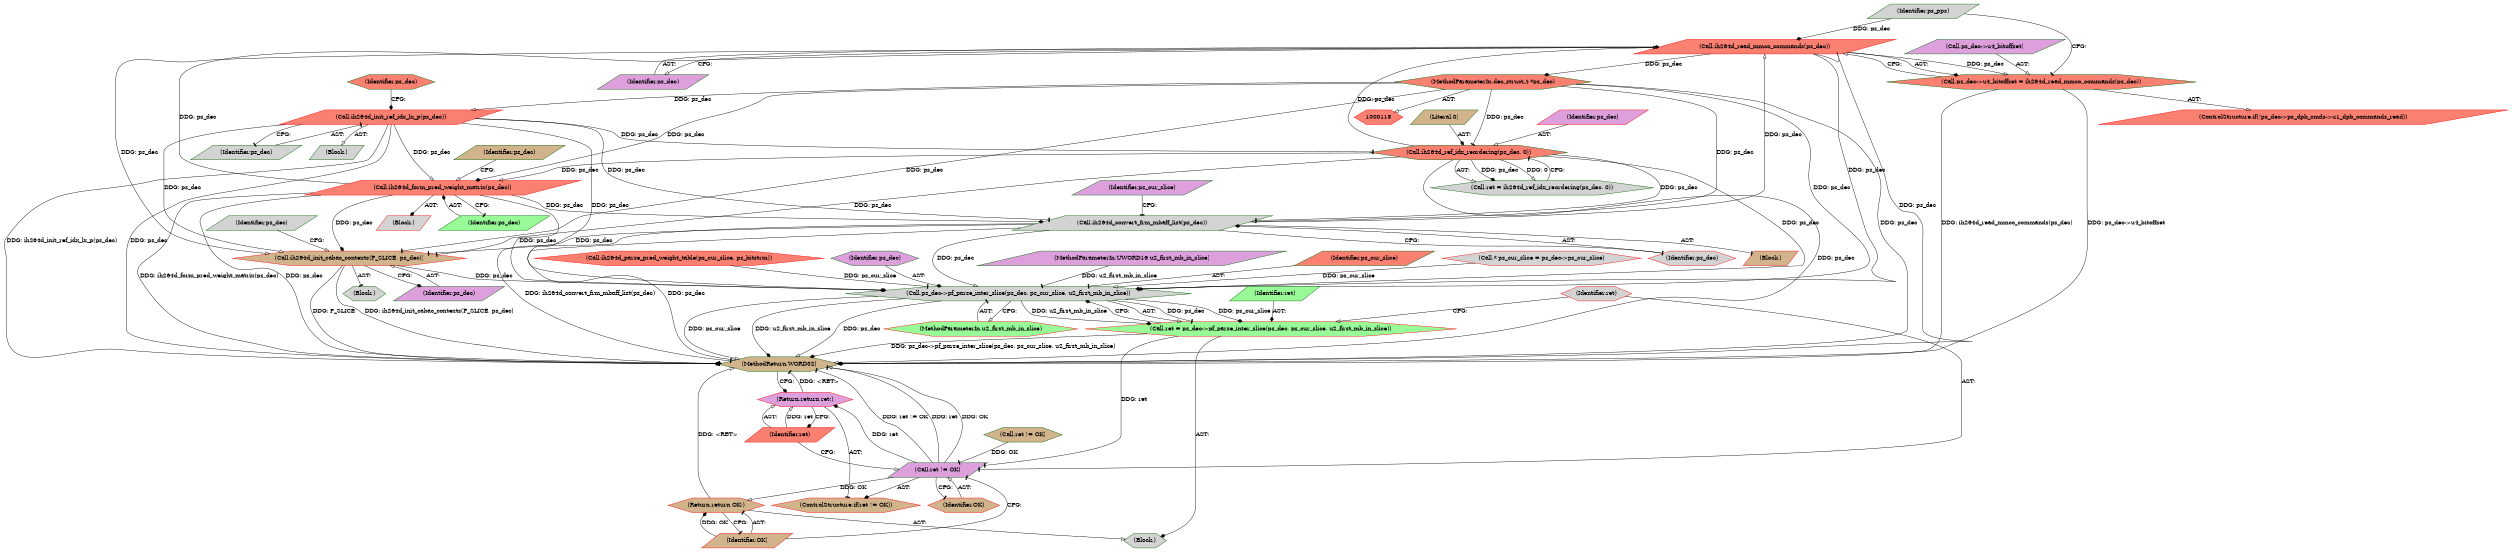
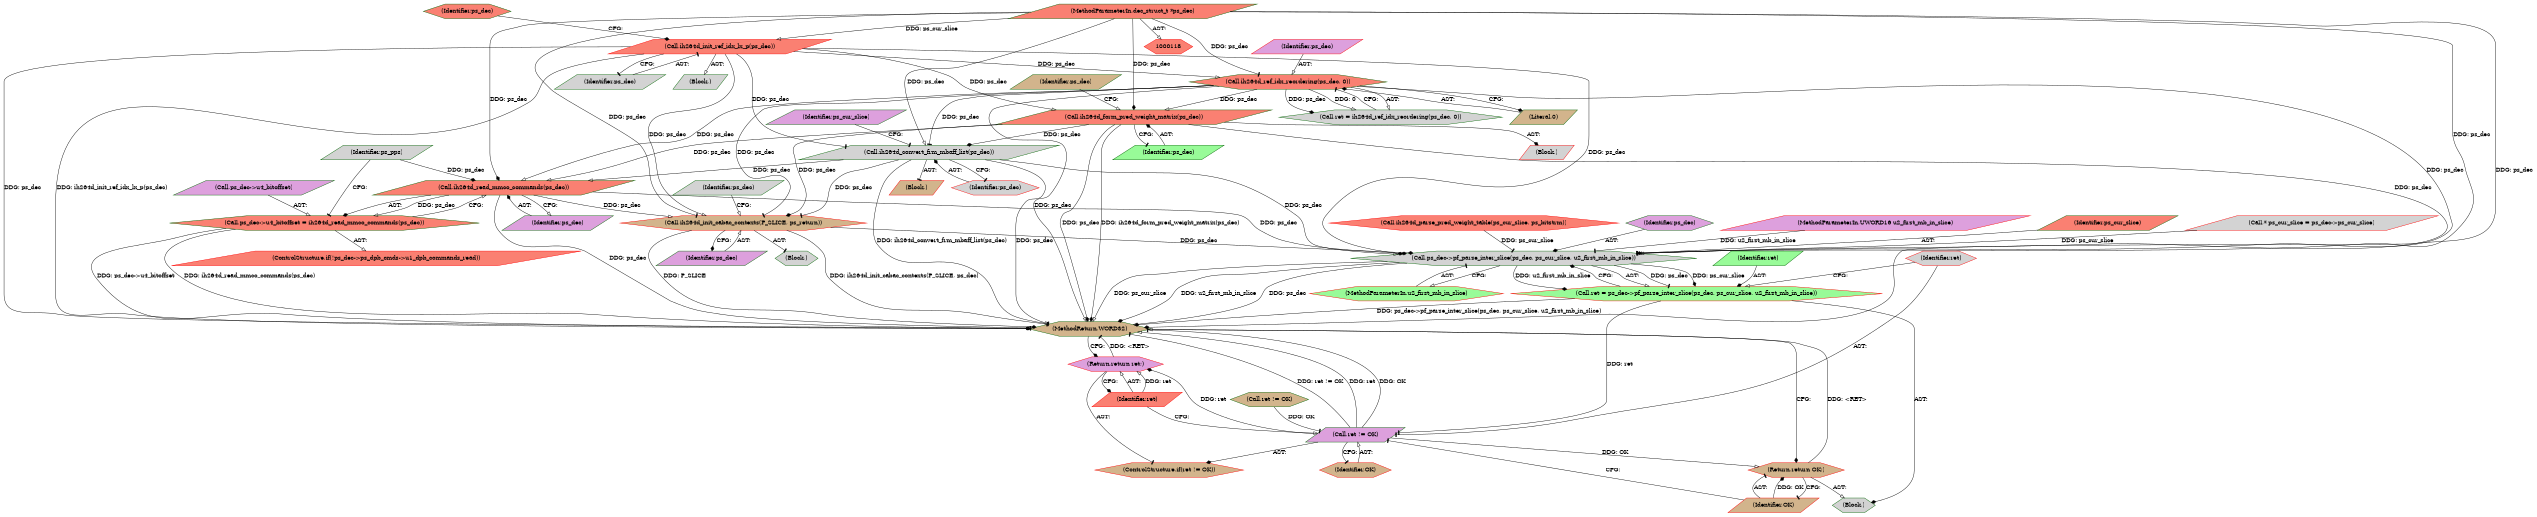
node "(Call,ih264d_read_mmco_commands(ps_dec))": color red -> darkgreen
edge "(Call,ih264d_read_mmco_commands(ps_dec))" -> "(MethodParameterIn,dec_struct_t *ps_dec)": reversed
node "(MethodParameterIn,dec_struct_t *ps_dec)": shape hexagon -> parallelogram
edge "(Call,ih264d_ref_idx_reordering(ps_dec, 0))" -> "(Literal,0)": added, label "CFG:"
edge "(MethodParameterIn,dec_struct_t *ps_dec)" -> "(Call,ih264d_init_ref_idx_lx_p(ps_dec))": label "DDG: ps_dec" -> "DDG: ps_cur_slice"
edge "(Call,ih264d_init_ref_idx_lx_p(ps_dec))" -> "(Call,ih264d_ref_idx_reordering(ps_dec, 0))": arrowhead tee -> onormal
node "(Call,ih264d_form_pred_weight_matrix(ps_dec))": color red -> darkgreen
node "(Call,ih264d_init_cabac_contexts(P_SLICE, ps_dec))": label "(Call,ih264d_init_cabac_contexts(P_SLICE, ps_dec))" -> "(Call,ih264d_init_cabac_contexts(P_SLICE, ps_return))"
node "(MethodParameterIn,UWORD16 u2_first_mb_in_slice)": color darkgreen -> red
node "(Call,* ps_cur_slice = ps_dec->ps_cur_slice)": shape hexagon -> parallelogram
edge "(MethodReturn,WORD32)" -> "(Return,return OK;)": added, label "CFG:"
